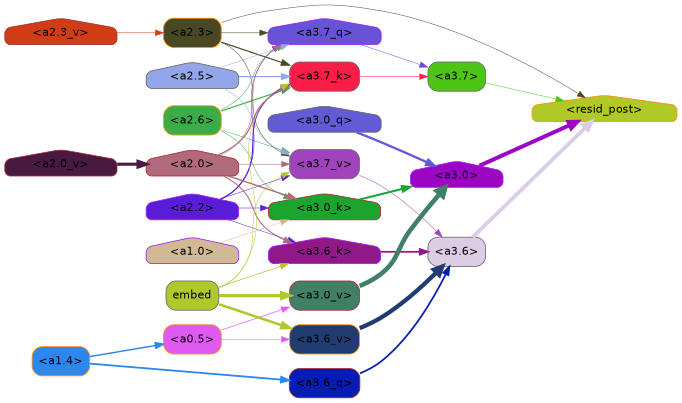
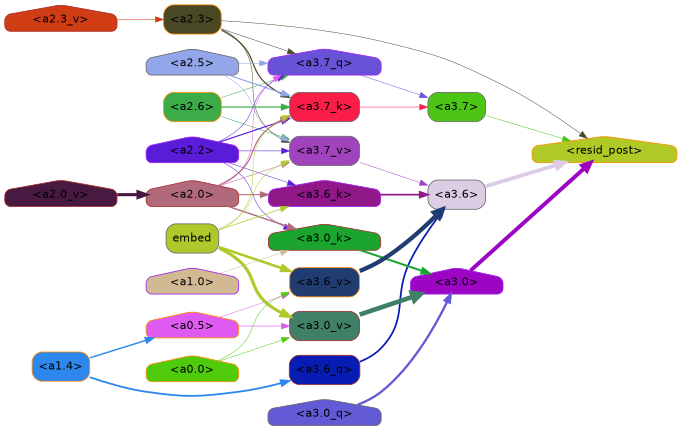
edge "<a2.0>" -> "<a3.7_q>": color #b16a7b -> #de5af0
edge "<a2.6>" -> "<a3.0_k>": removed
node "<a0.5>": shape box -> house
node "<a0.0>": added
